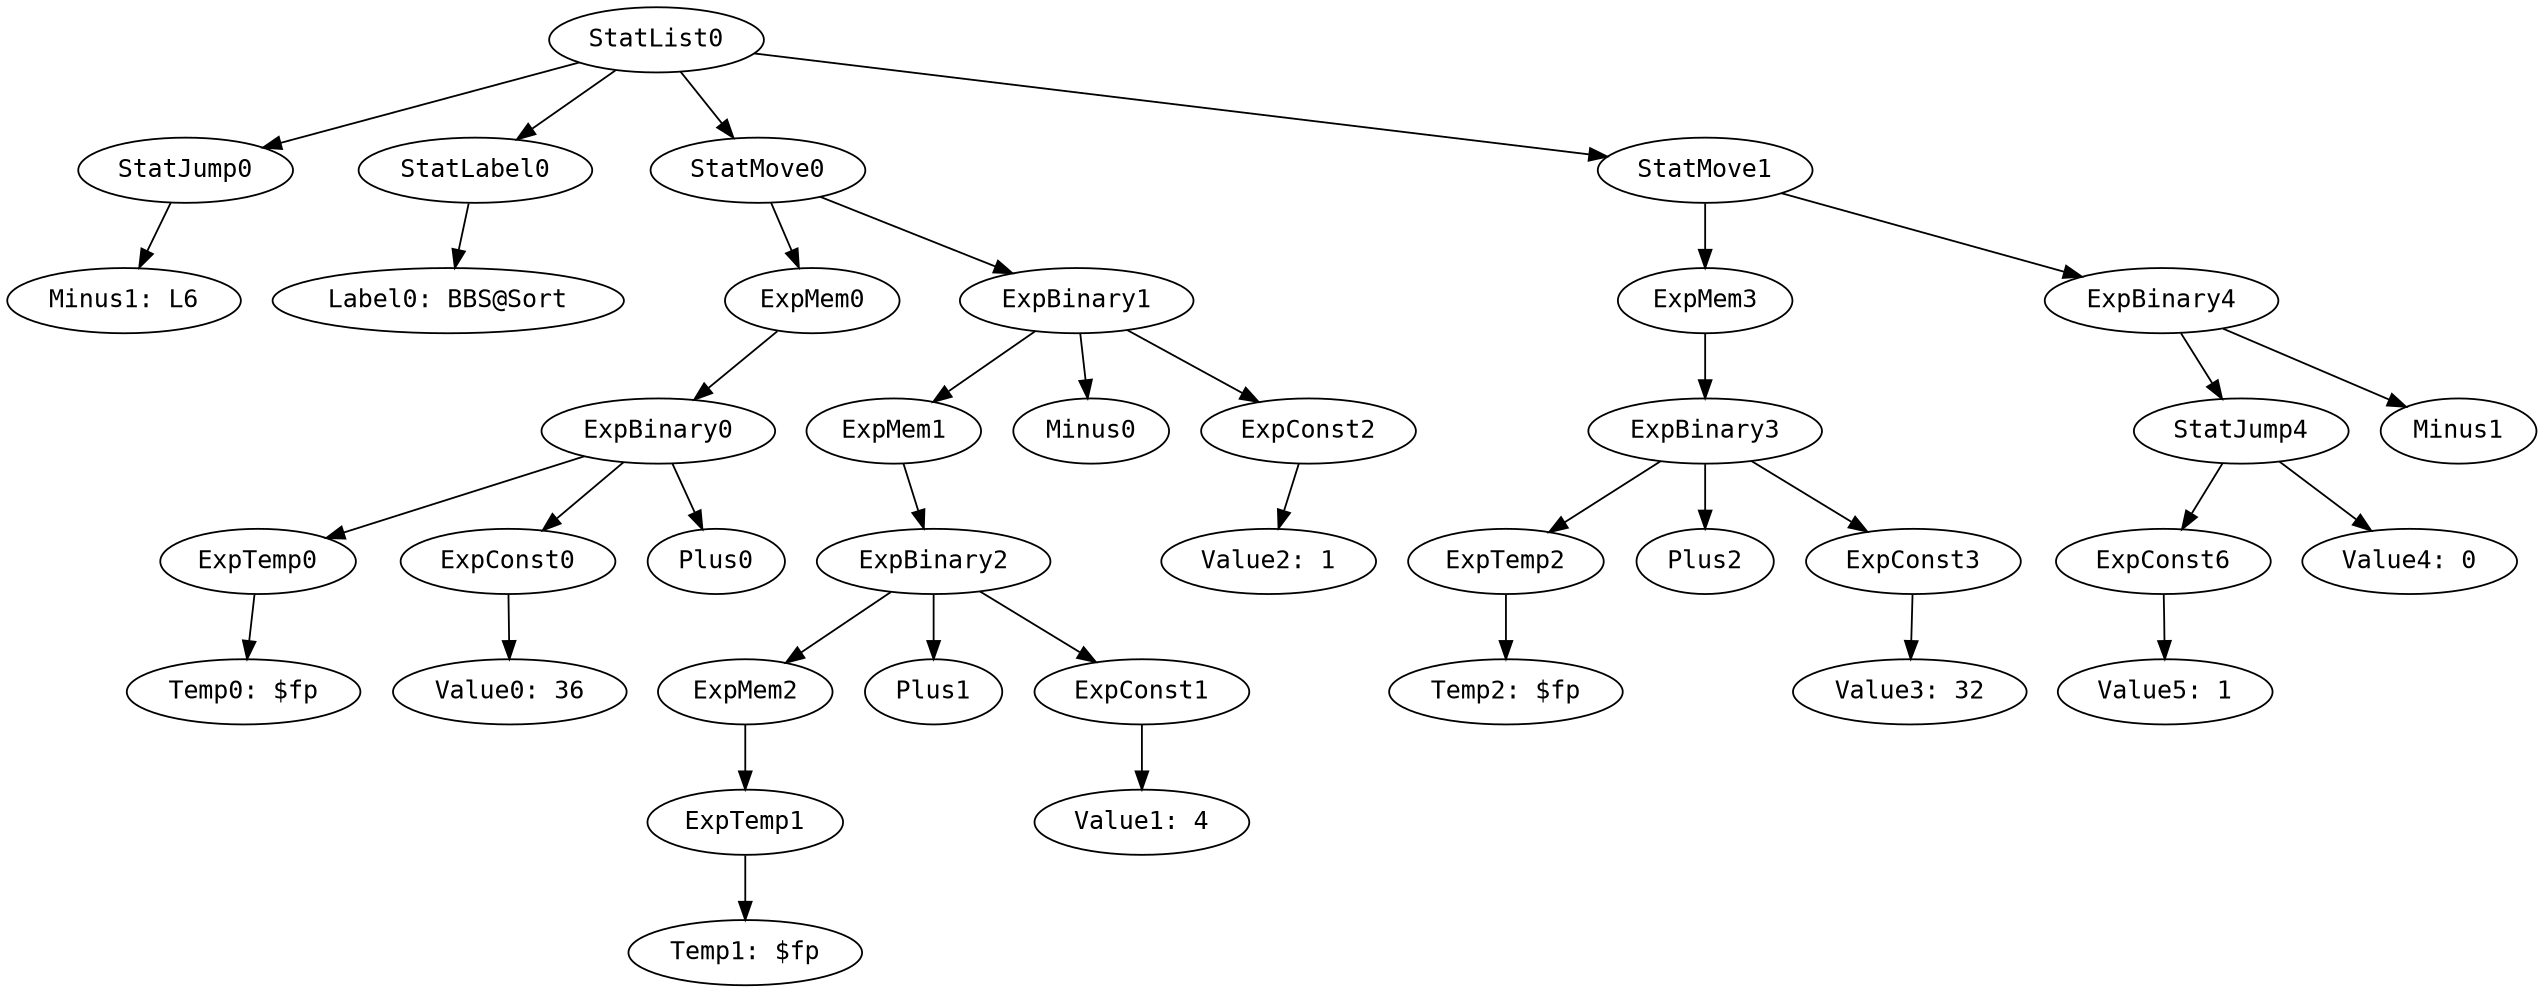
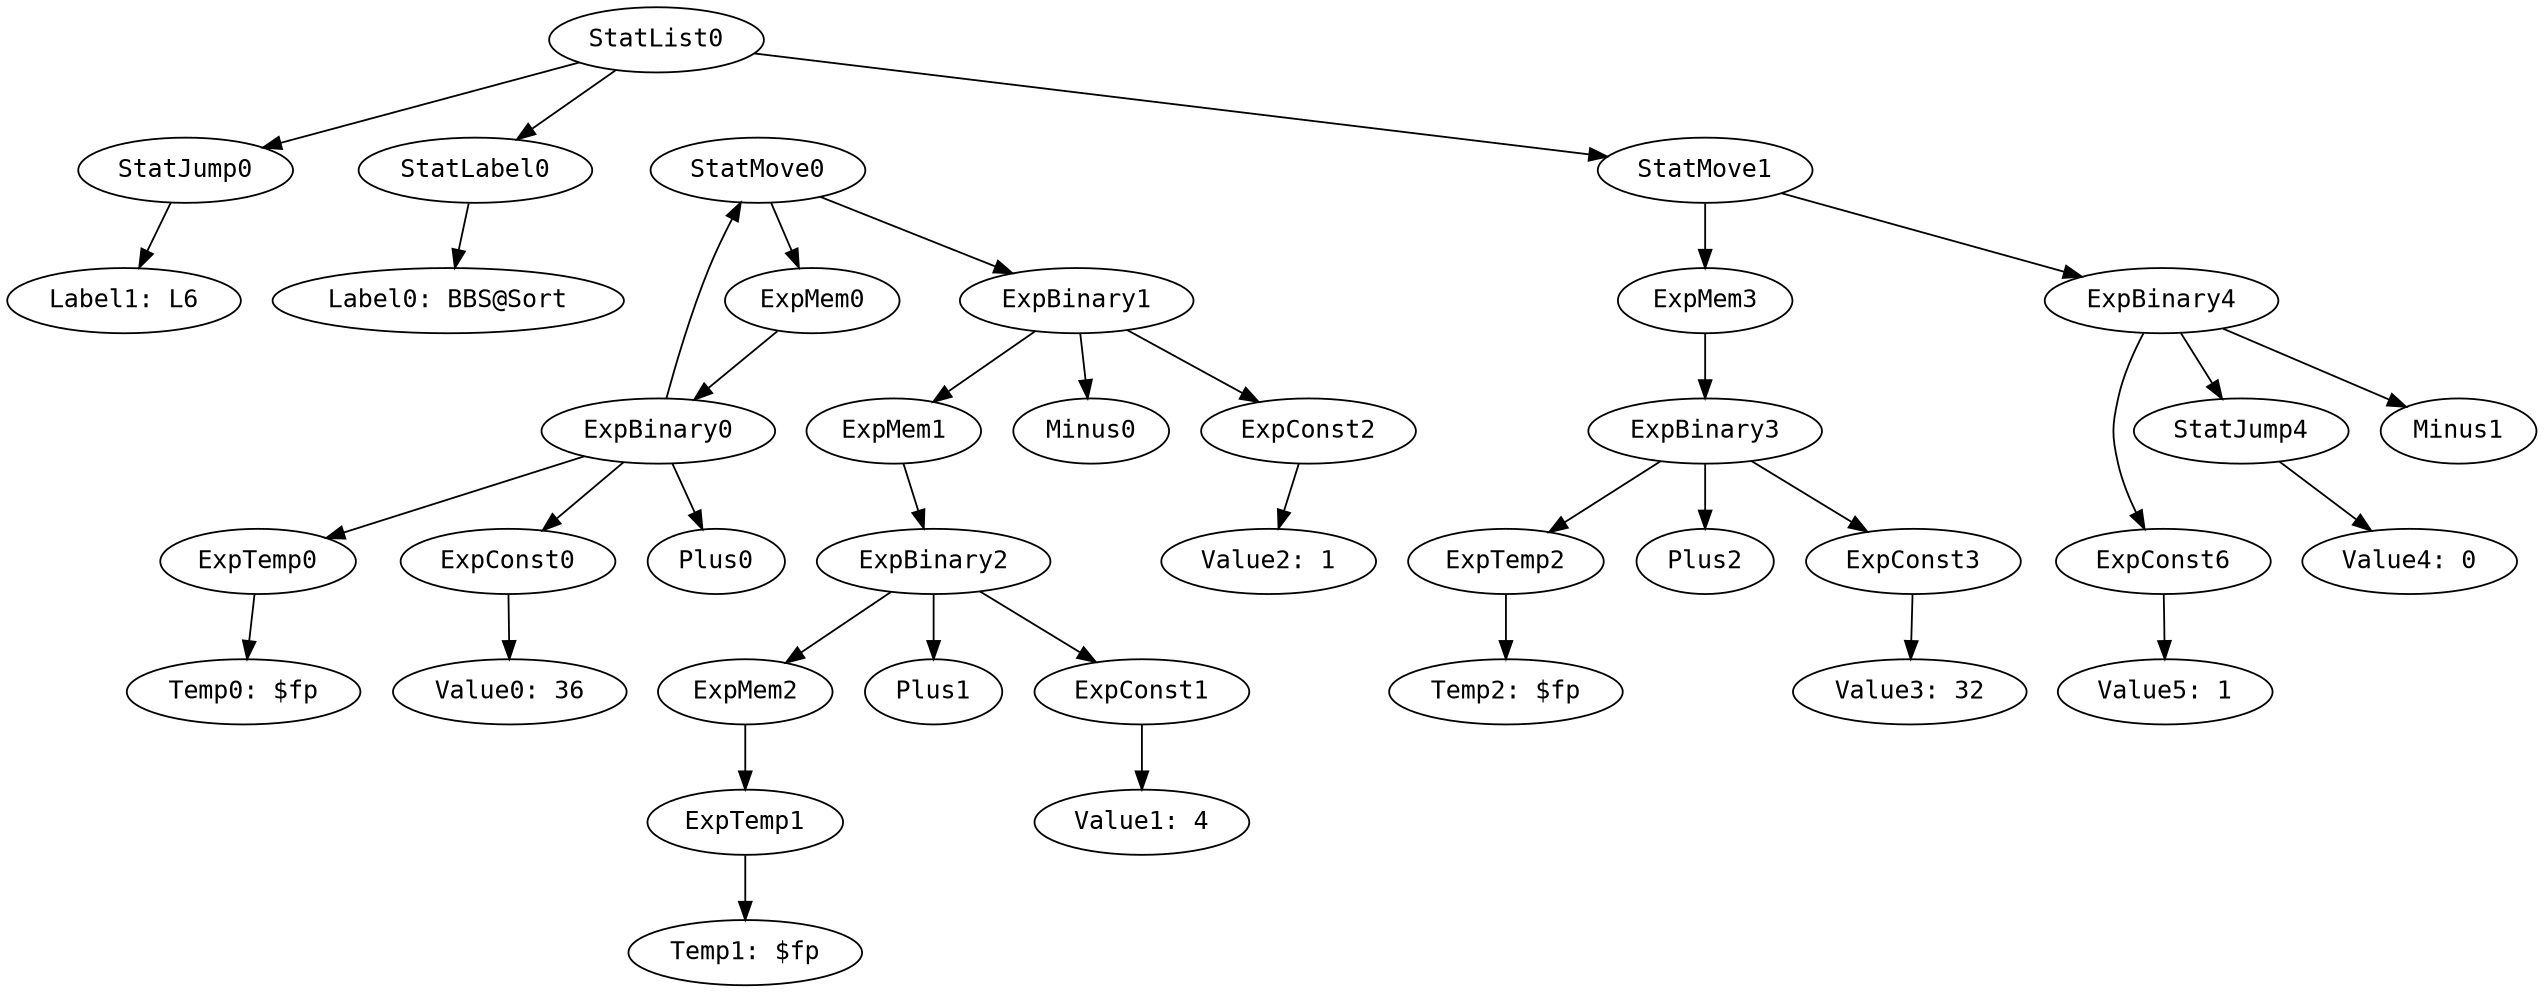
edge "StatList0" -> "StatMove0": now "ExpBinary0" -> "StatMove0"
node "Minus1: L6": label "Minus1: L6" -> "Label1: L6"
edge "StatJump4" -> "ExpConst6": now "ExpBinary4" -> "ExpConst6"
